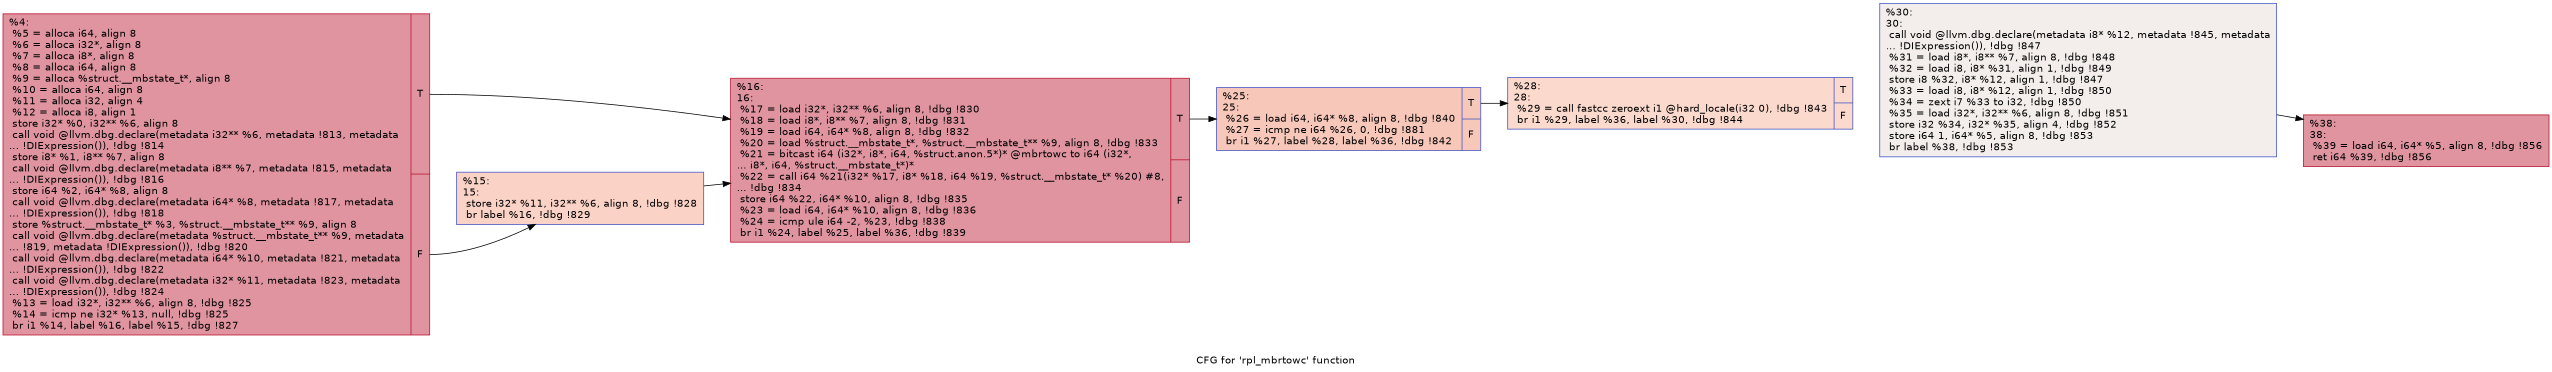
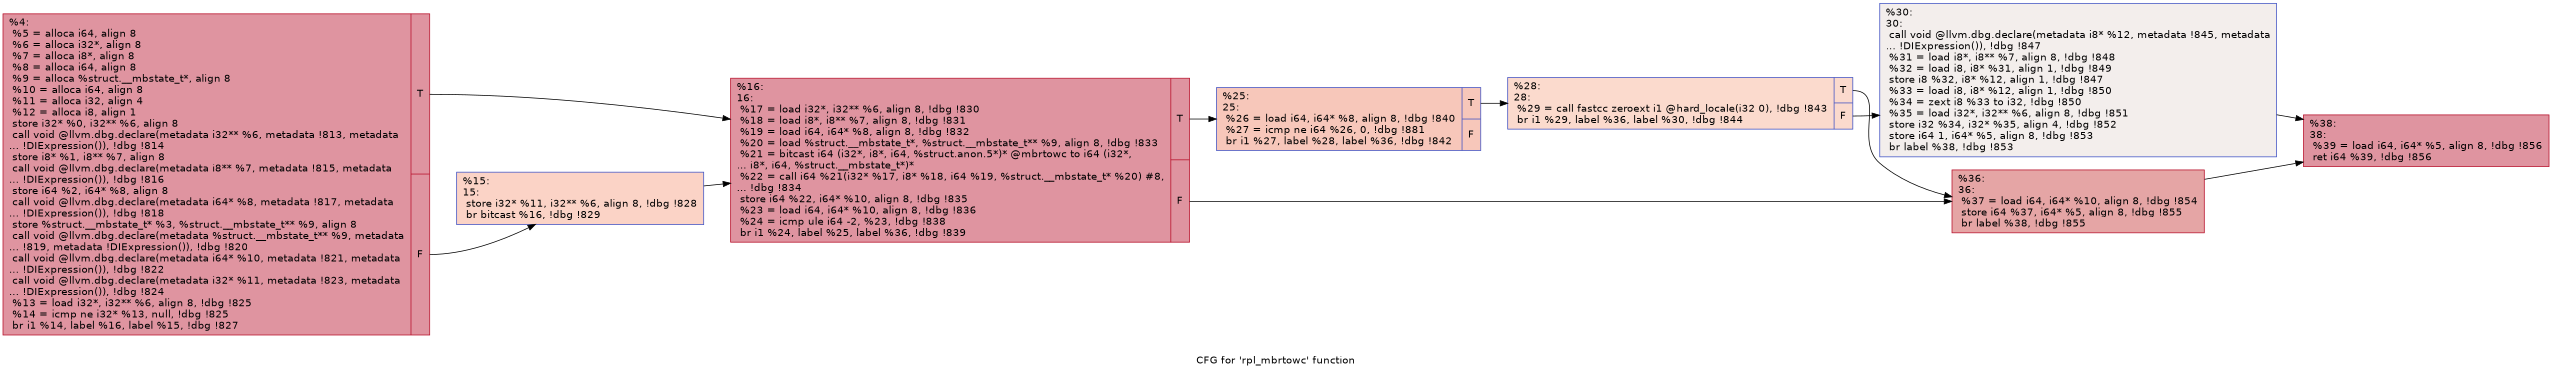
node "%30:": text "%34 = zext i7 %33 to i32, !dbg !850" -> "%34 = zext i8 %33 to i32, !dbg !850"
edge "%28:" -> "%30:": added
node "%36:": added
node "%15:": text "br label %16, !dbg !829" -> "br bitcast %16, !dbg !829"
